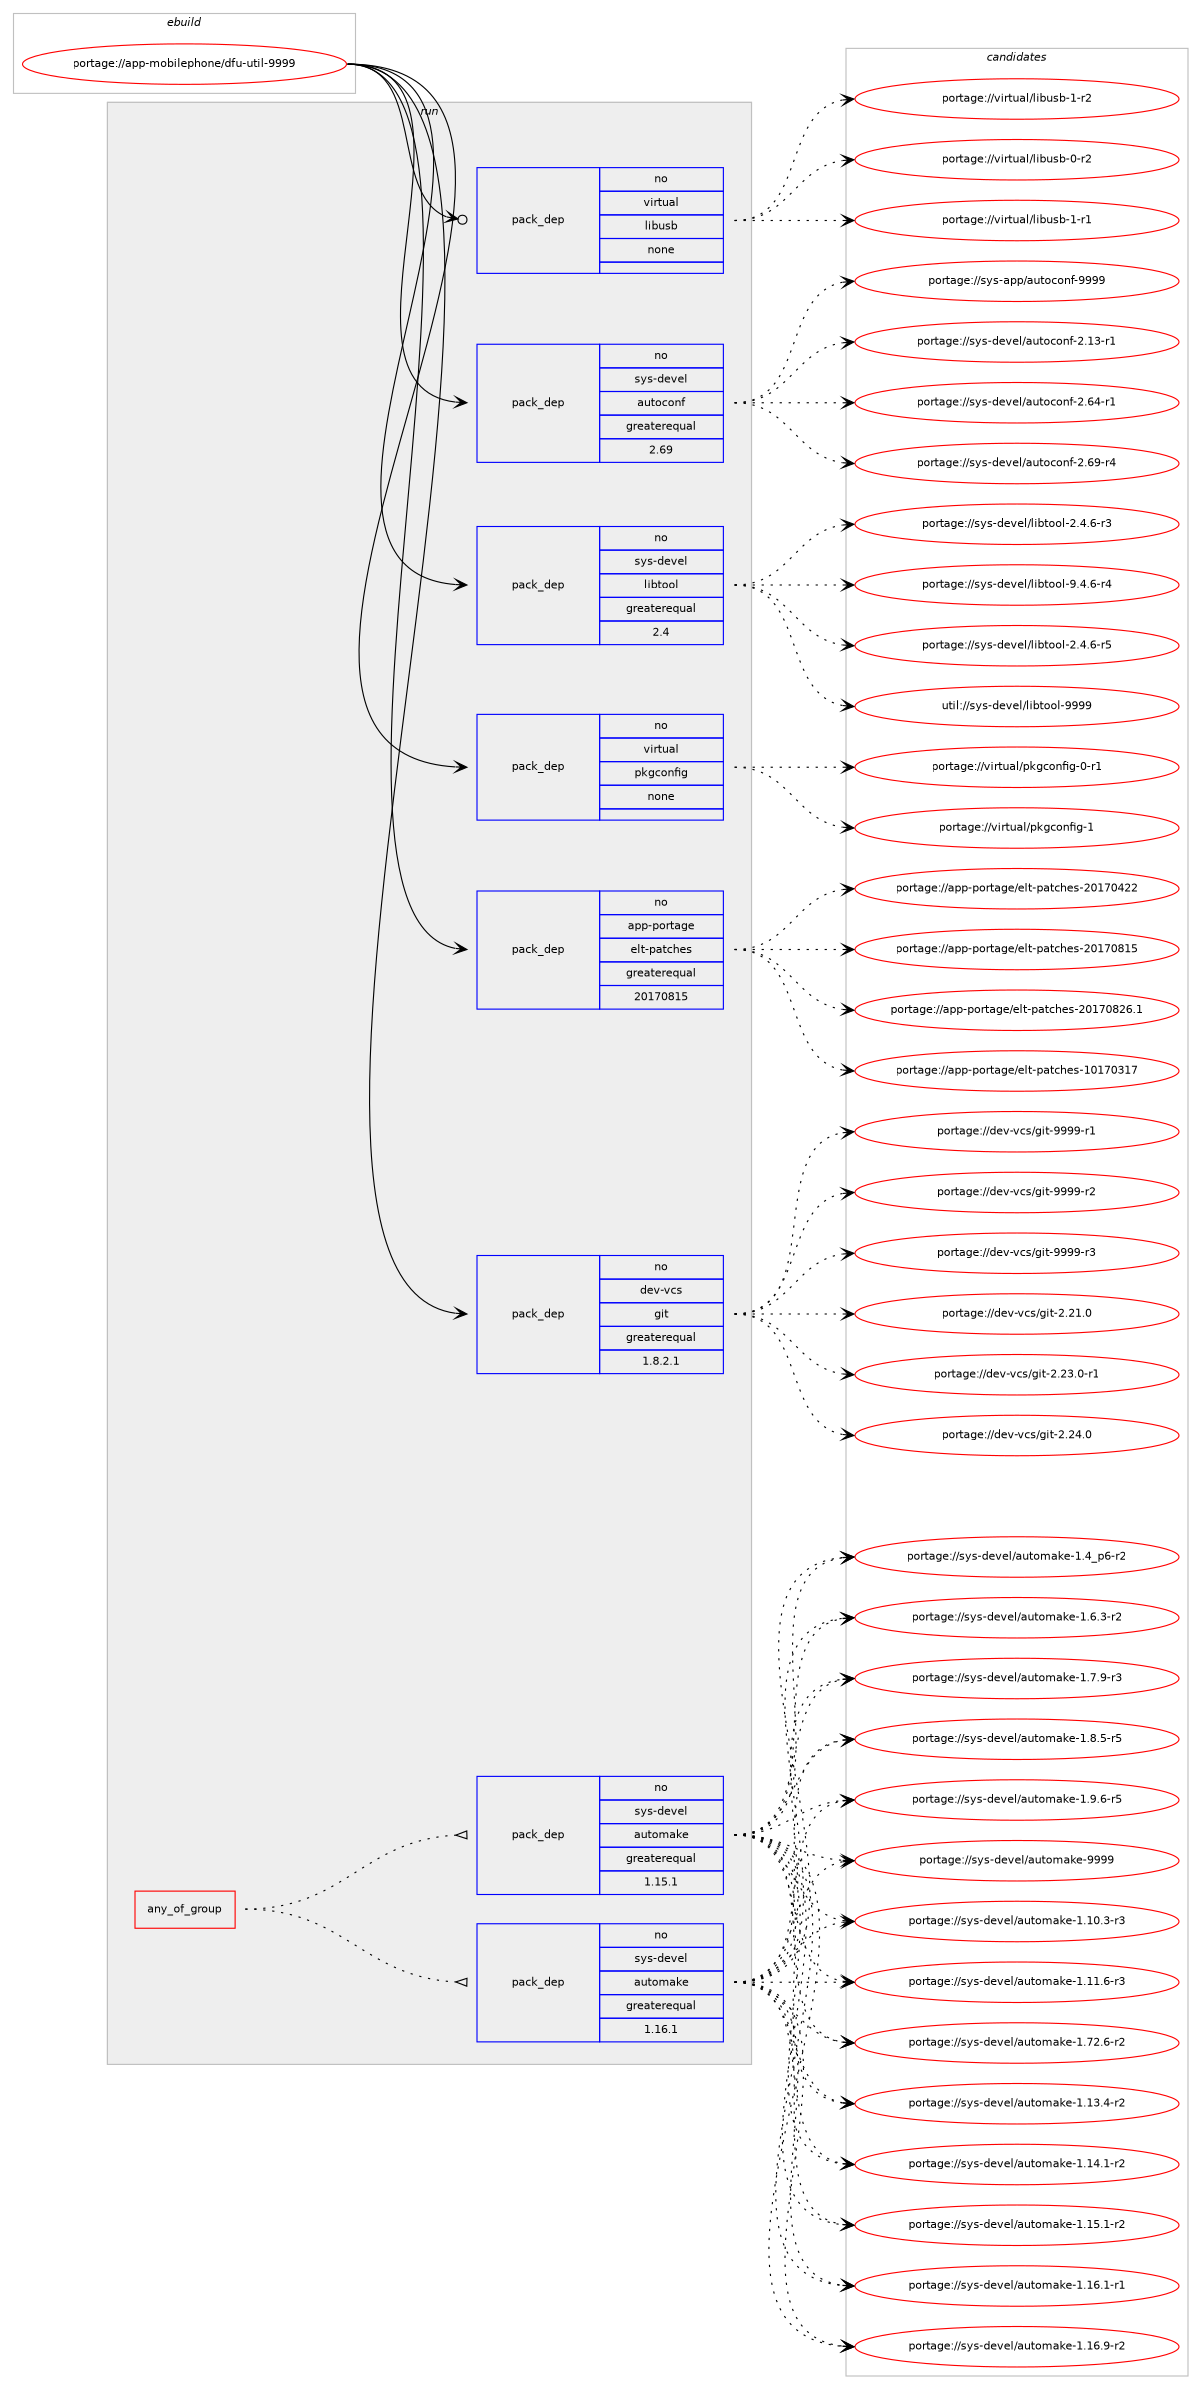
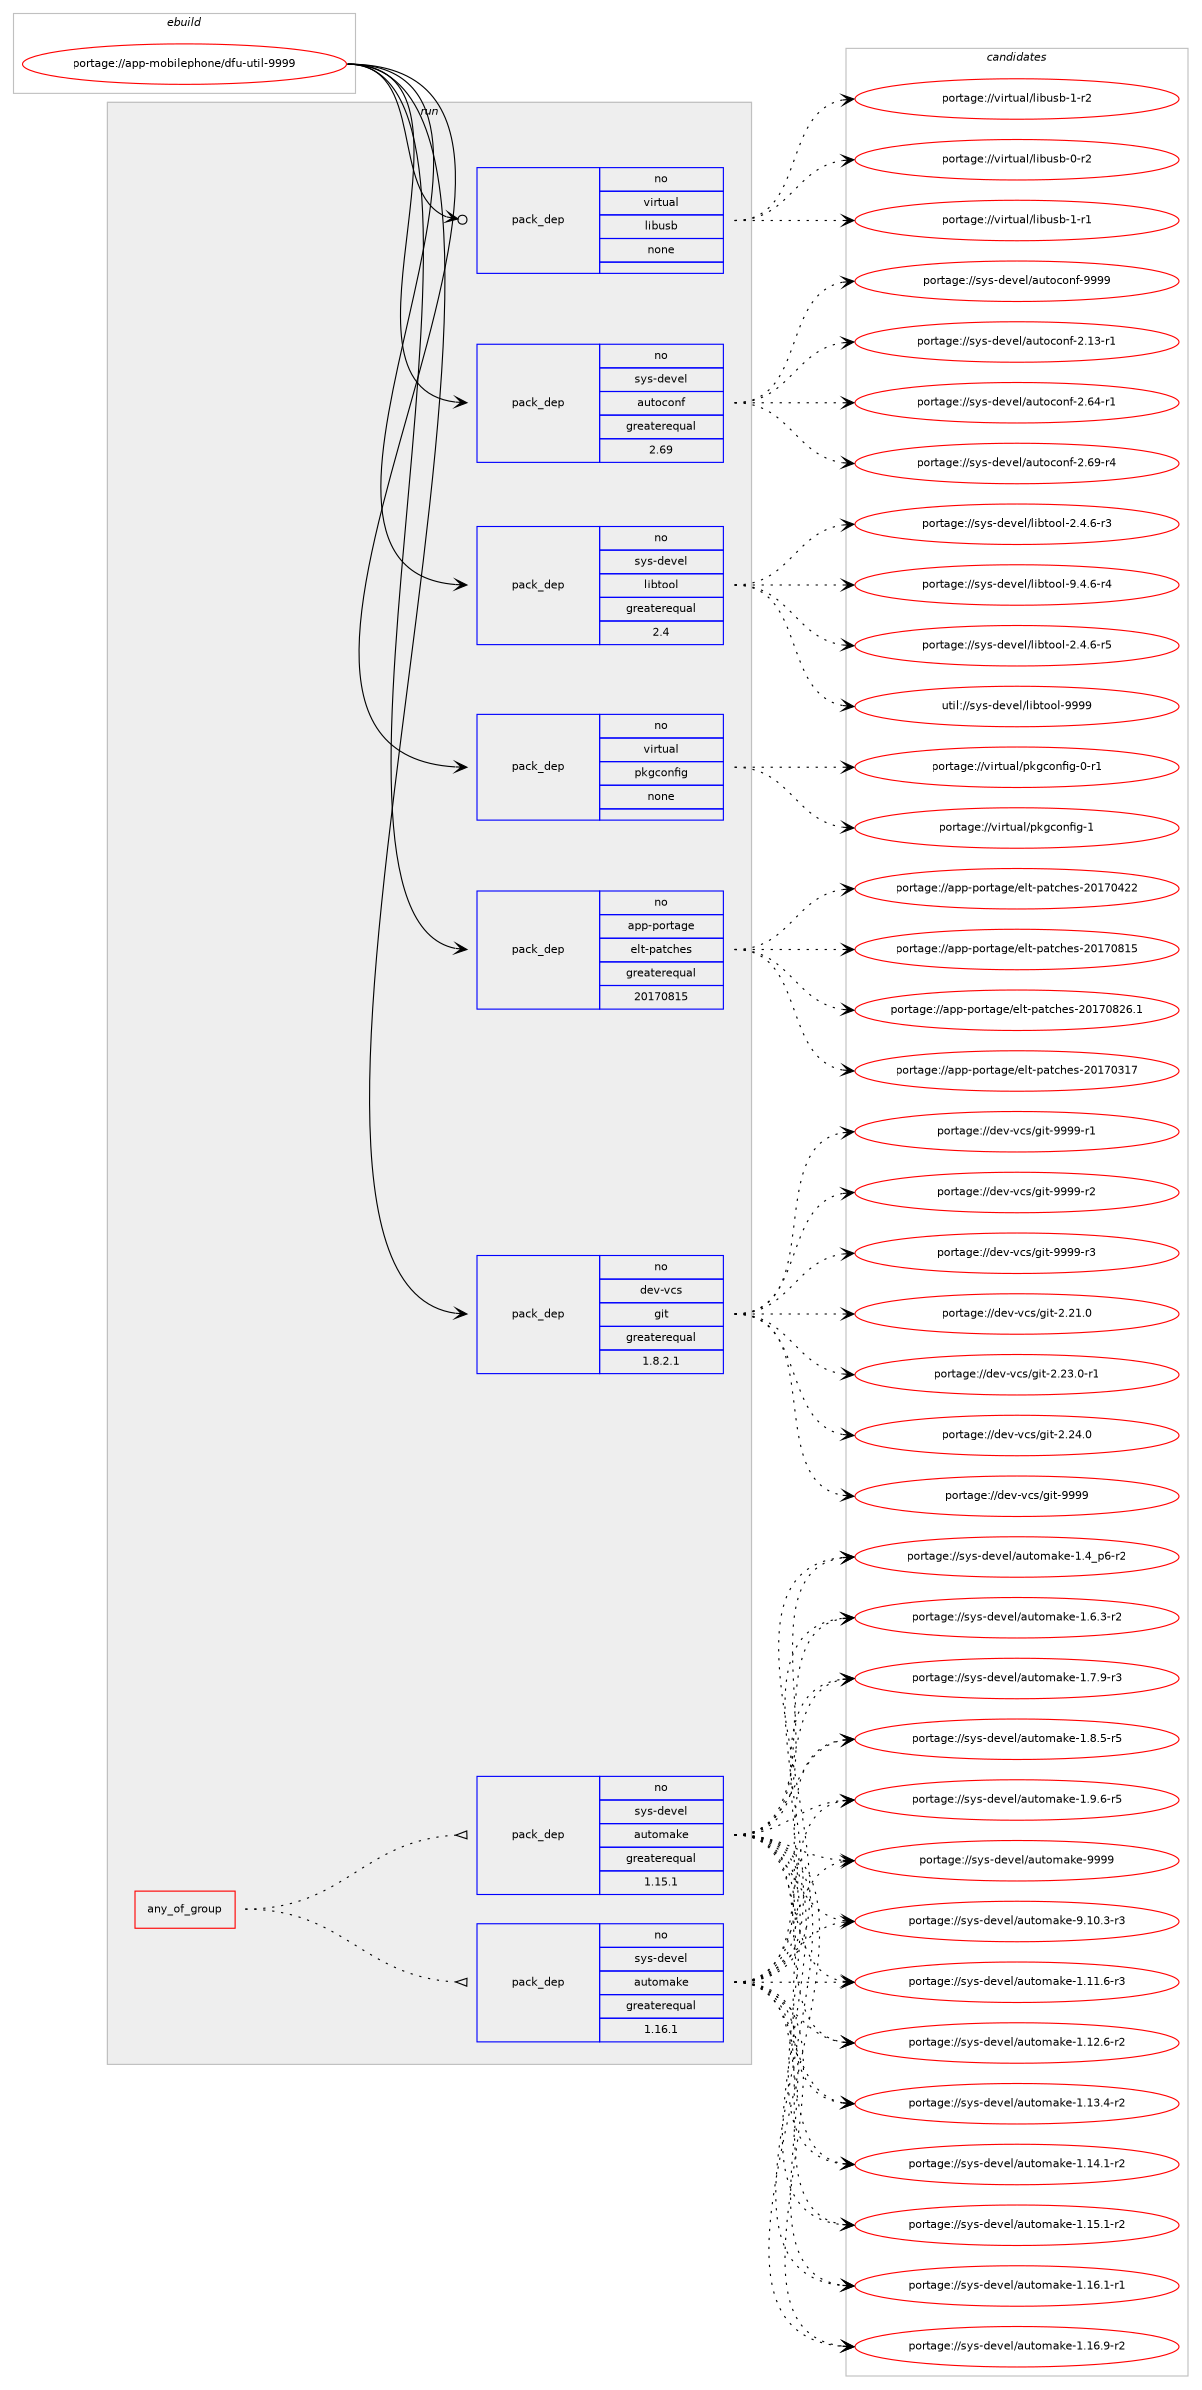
node "portage://sys-app/autoconf-9999": label "portage://sys-app/autoconf-9999" -> "portage://sys-devel/autoconf-9999"
node "portage://app-portage/elt-patches-10170317": label "portage://app-portage/elt-patches-10170317" -> "portage://app-portage/elt-patches-20170317"
node "portage://dev-vcs/git-9999": added
node "portage://sys-devel/automake-1.10.3-r3": label "portage://sys-devel/automake-1.10.3-r3" -> "portage://sys-devel/automake-9.10.3-r3"
node "portage://sys-devel/automake-1.72.6-r2": label "portage://sys-devel/automake-1.72.6-r2" -> "portage://sys-devel/automake-1.12.6-r2"
